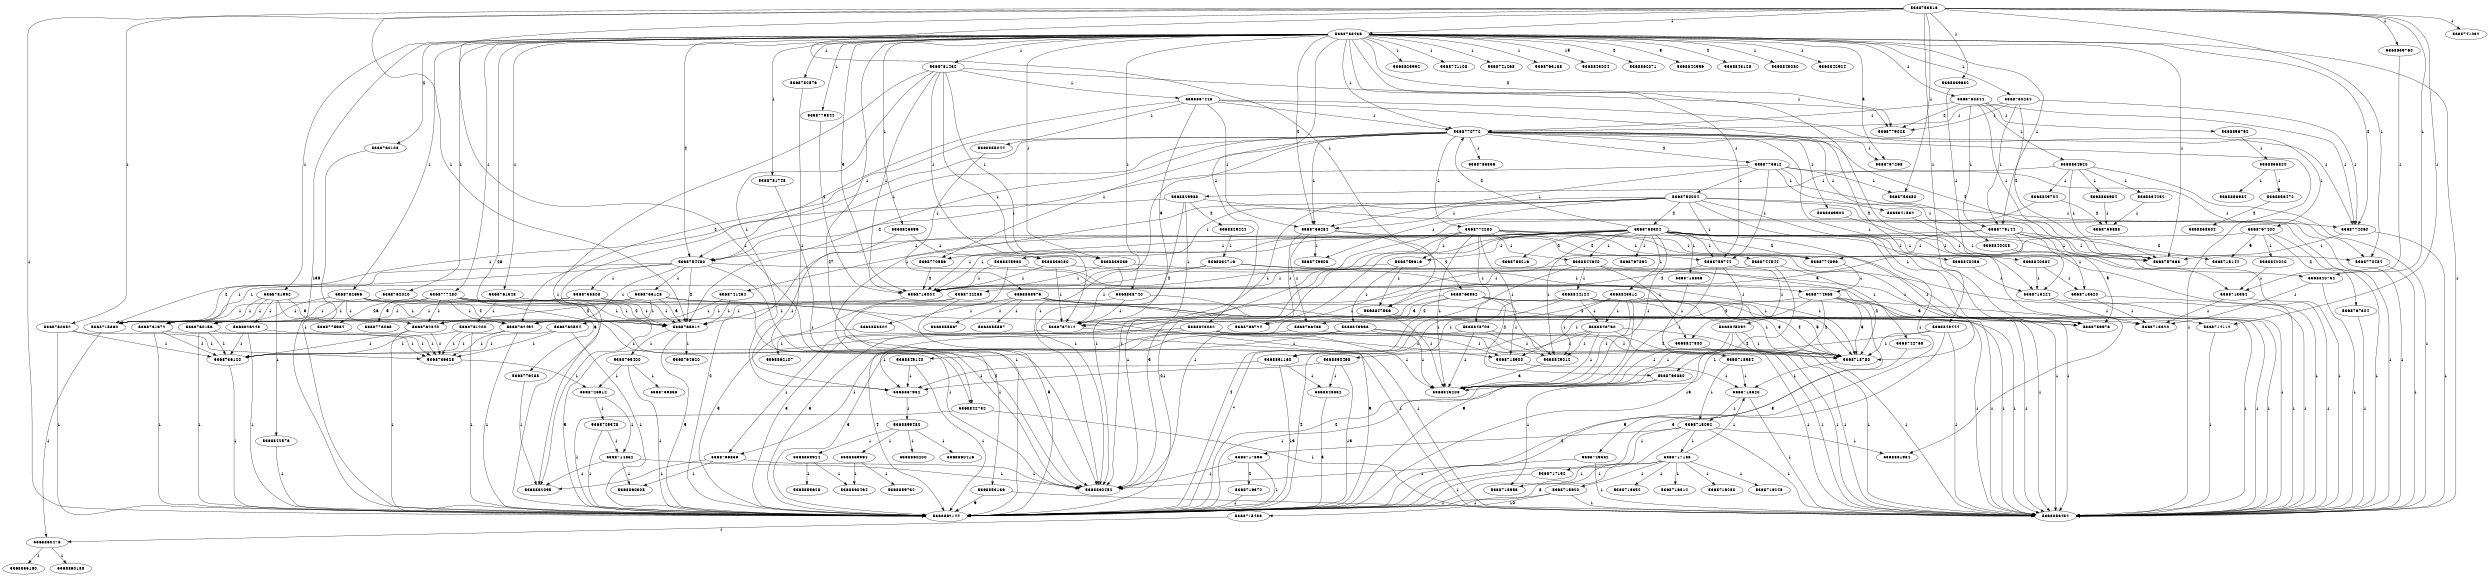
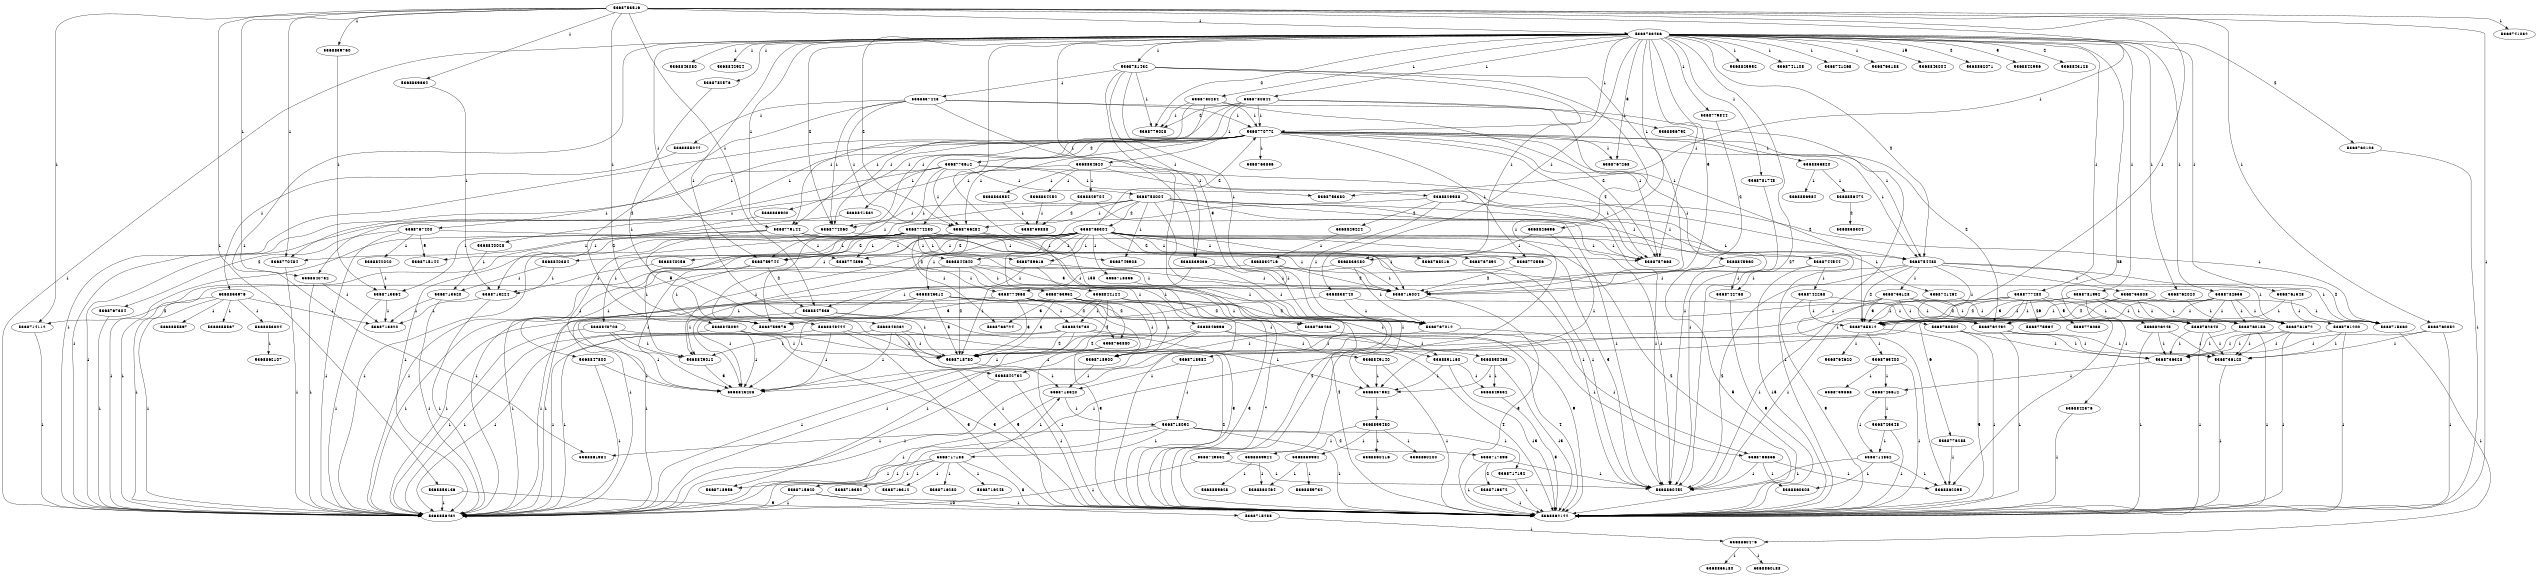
edge "5368845960" -> "5368718780": now "5368845960" -> "5368742768"
edge "5368759744" -> "5368847800": removed, label "1"
